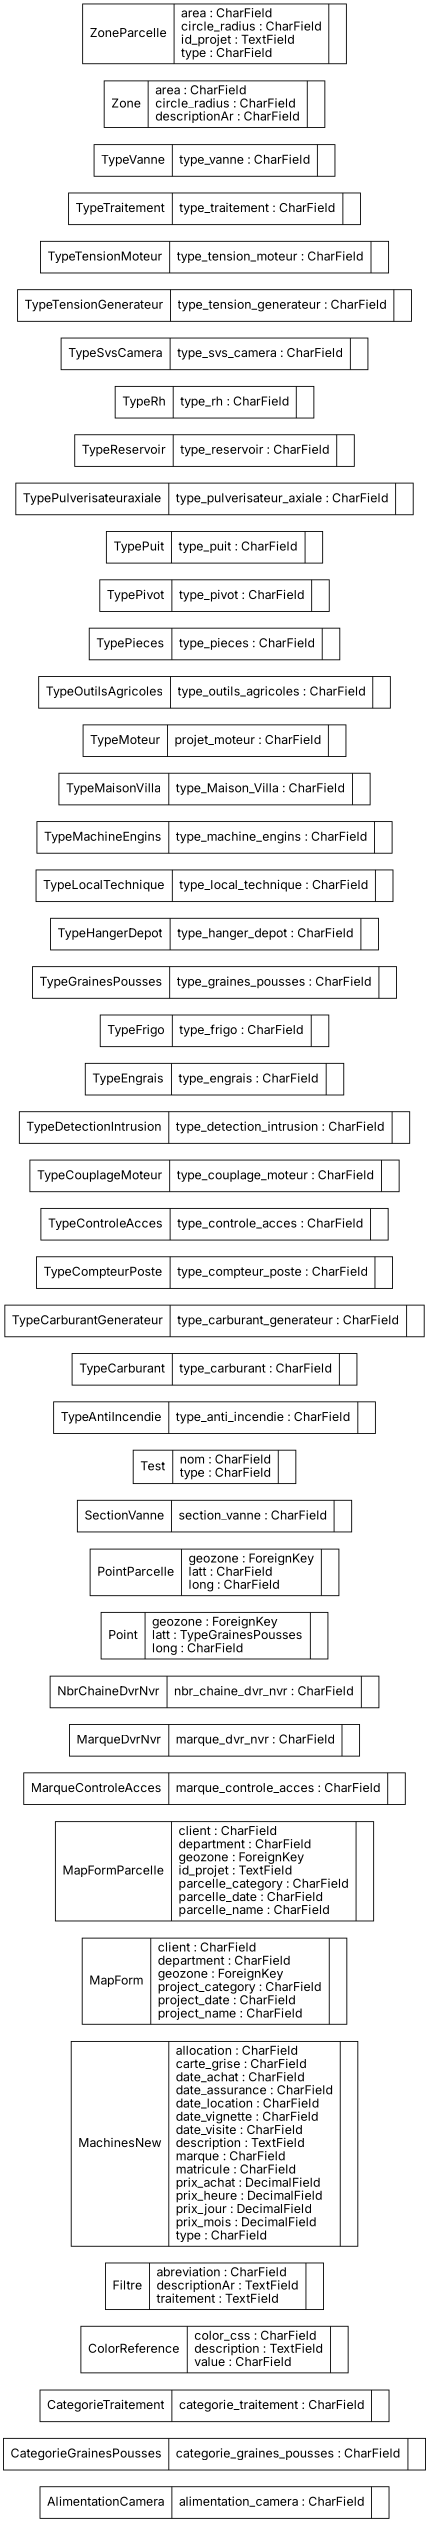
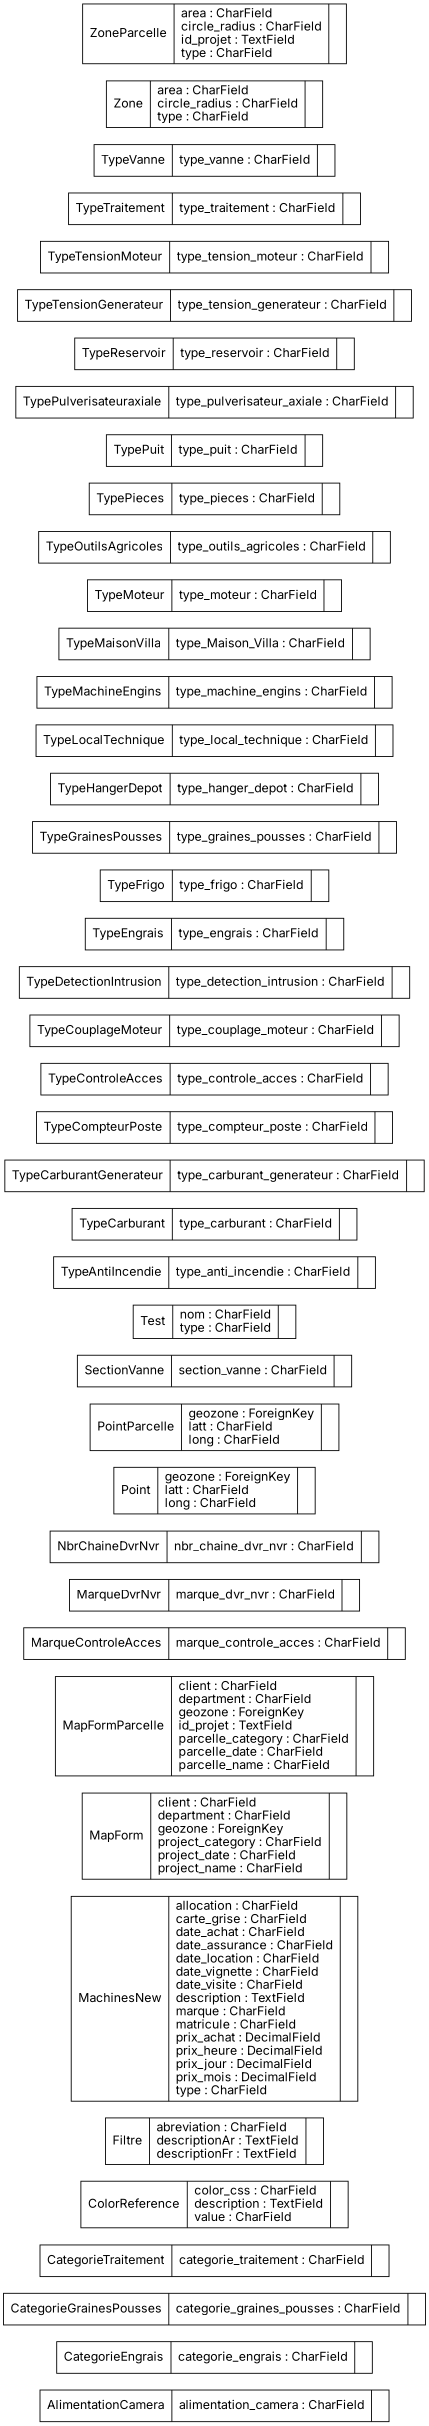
node "Zone": text "descriptionAr : CharField" -> "type : CharField"
node "TypeSvsCamera": removed
node "TypeRh": removed
node "TypePivot": removed
node "TypeMoteur": text "projet_moteur : CharField" -> "type_moteur : CharField"
node "Point": text "latt : TypeGrainesPousses" -> "latt : CharField"
node "Filtre": text "traitement : TextField" -> "descriptionFr : TextField"
node "CategorieEngrais": added
